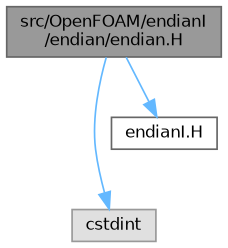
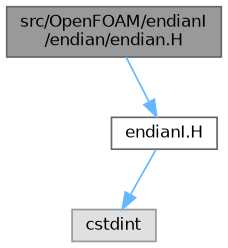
edge "src/OpenFOAM/endianI /endian/endian.H" -> "cstdint": now "endianI.H" -> "cstdint"
